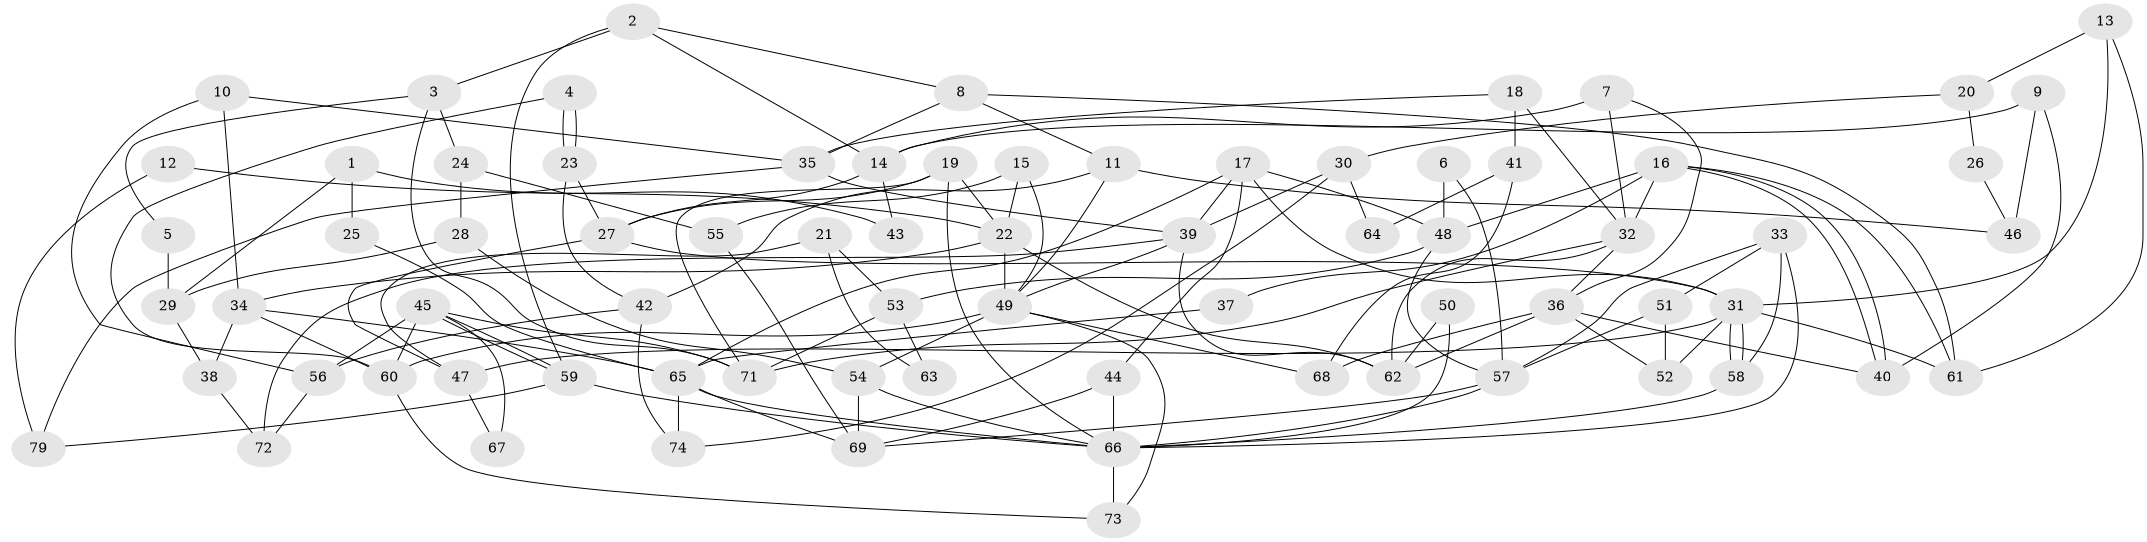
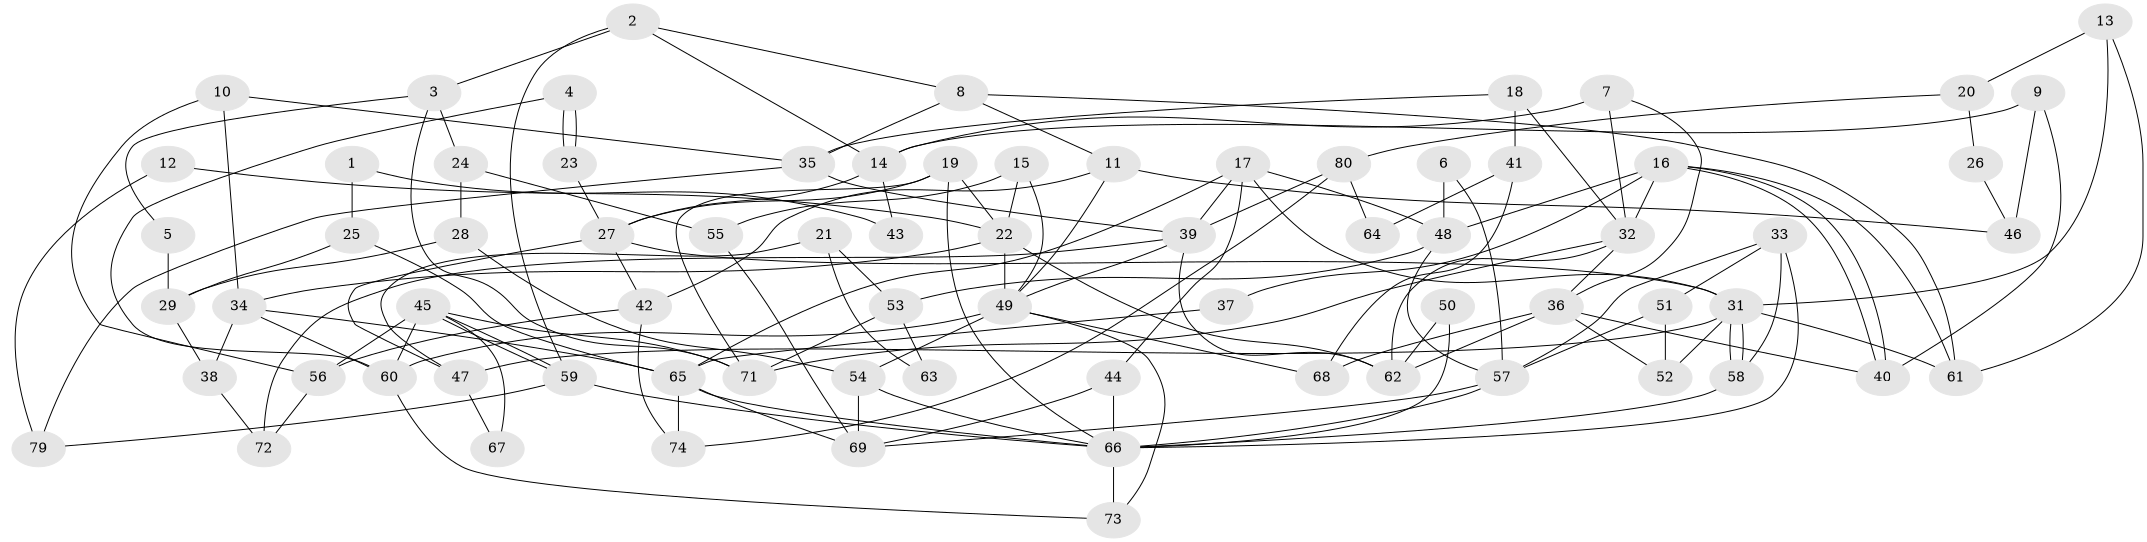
node "30": label "30" -> "80"
edge "1" -- "29": now "25" -- "29"
edge "23" -- "42": now "27" -- "42"
